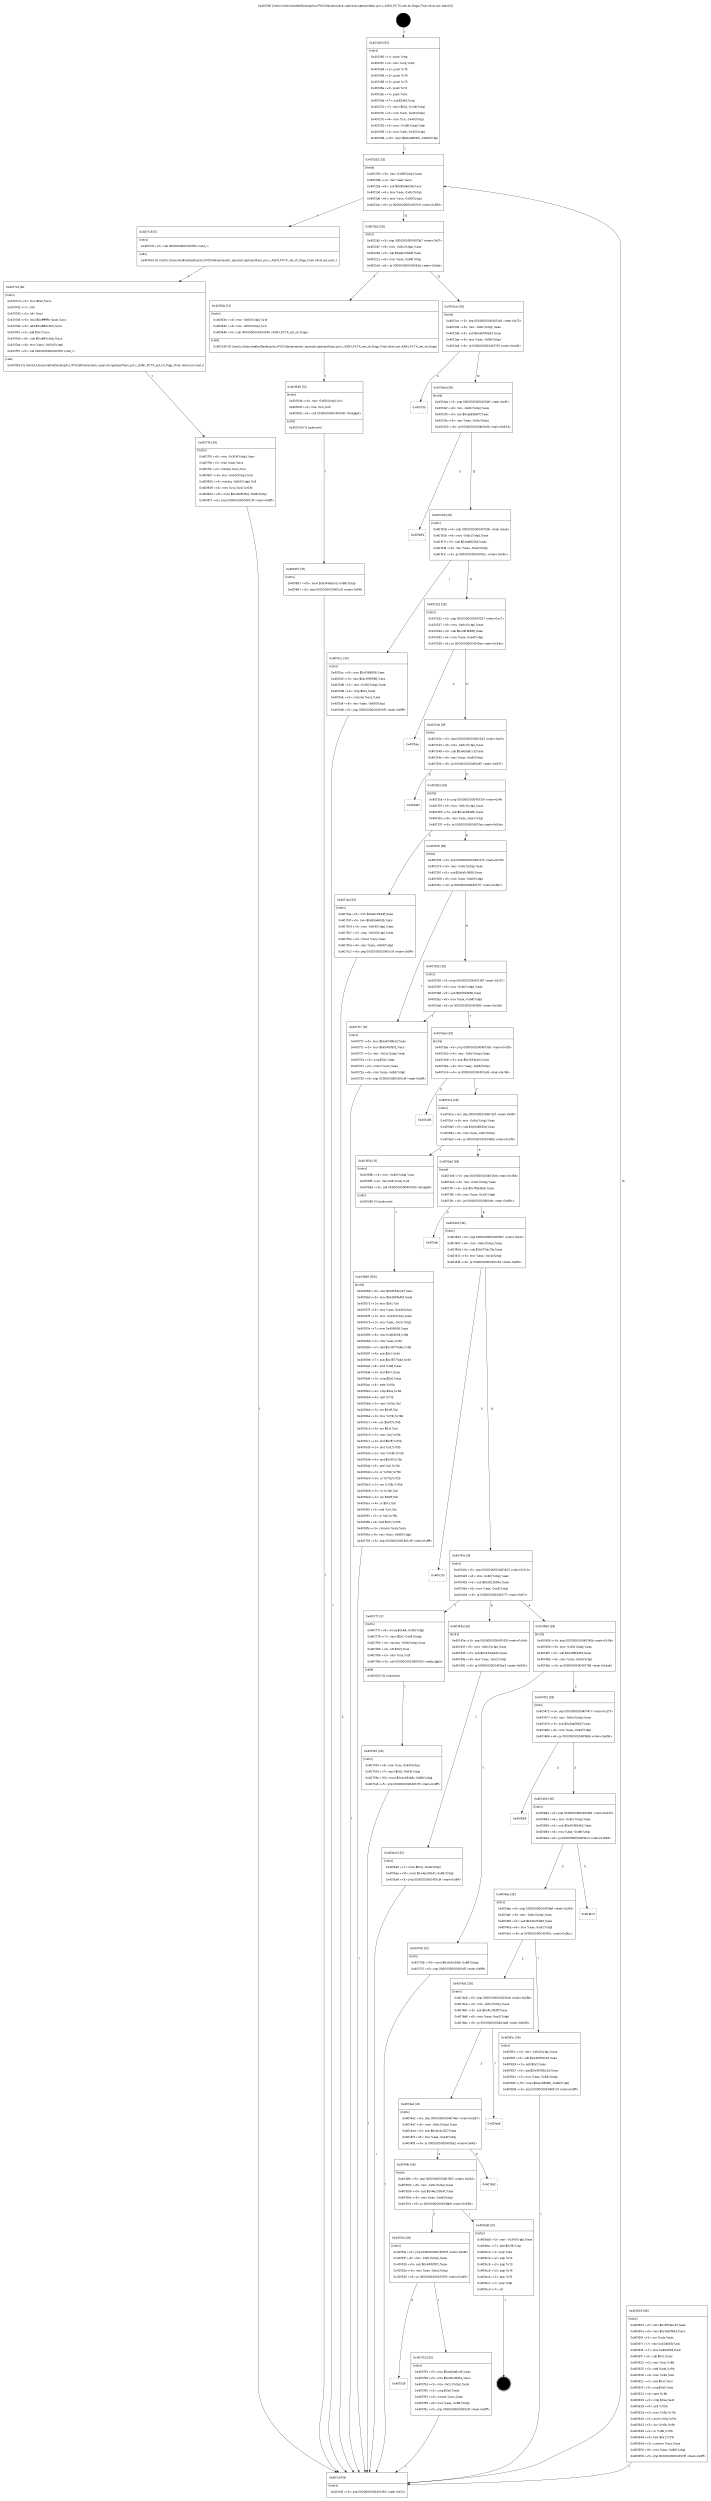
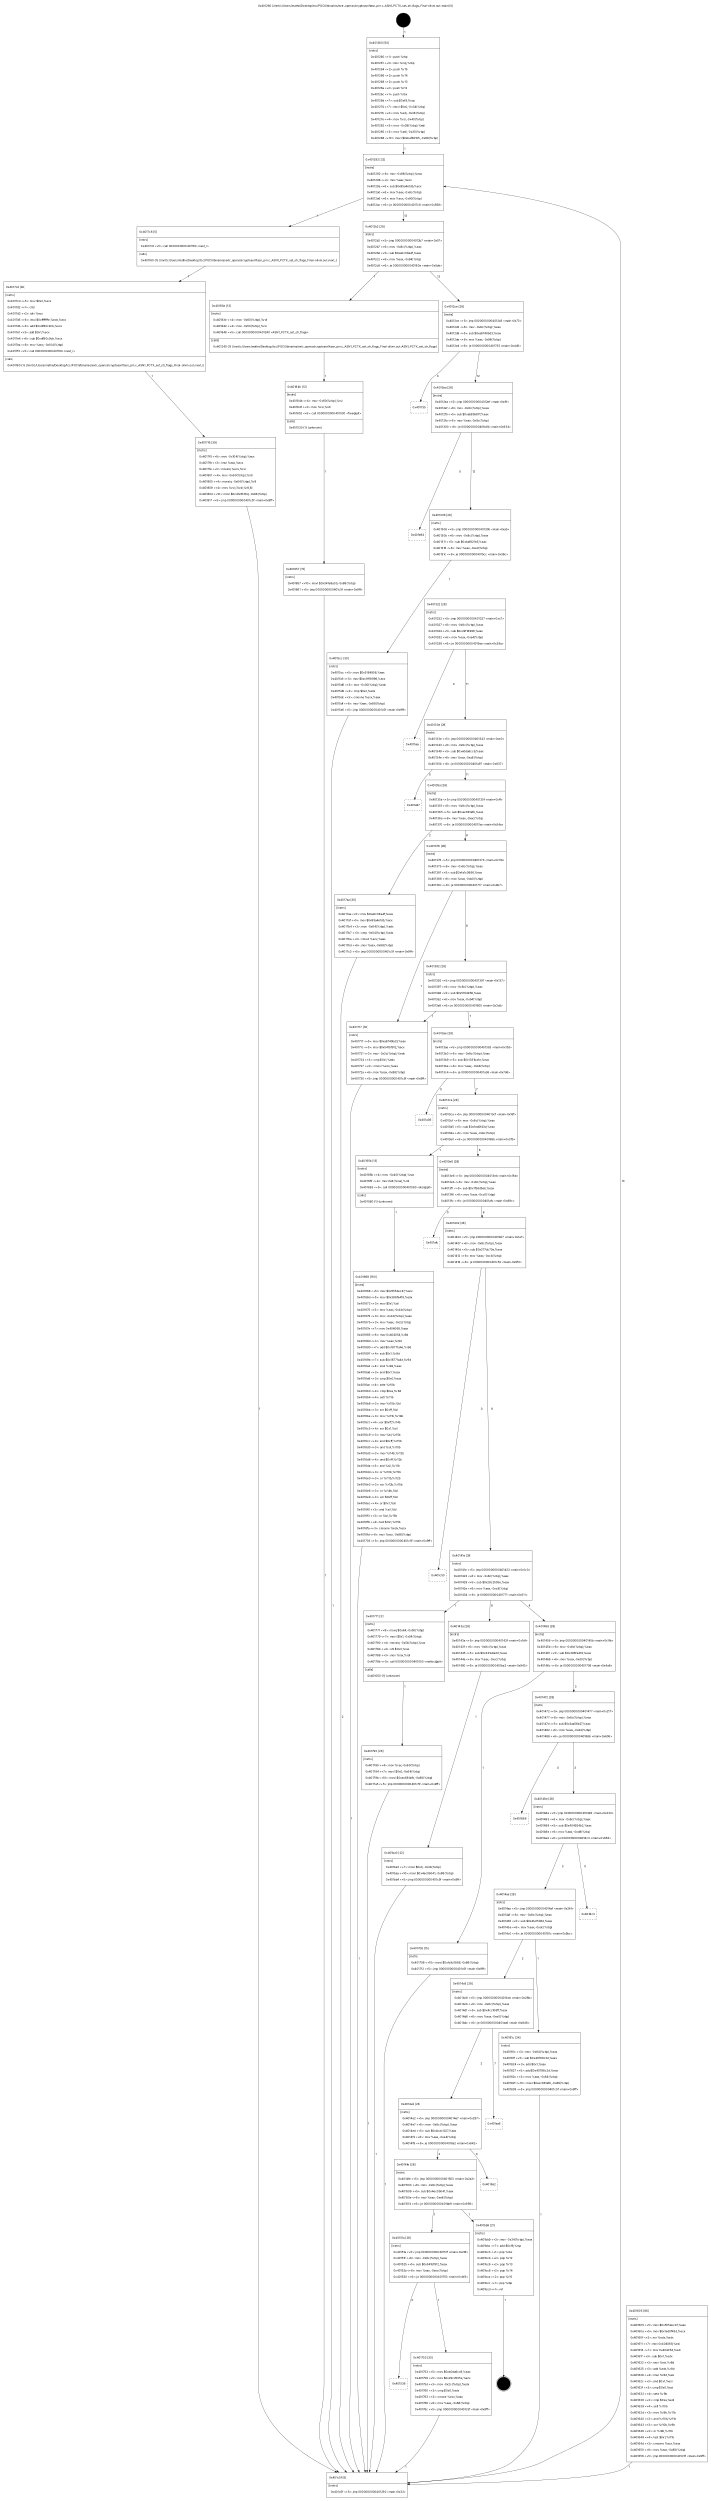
edge "0x401306 [28]" -> "0x401322 [28]": removed, label "11"
